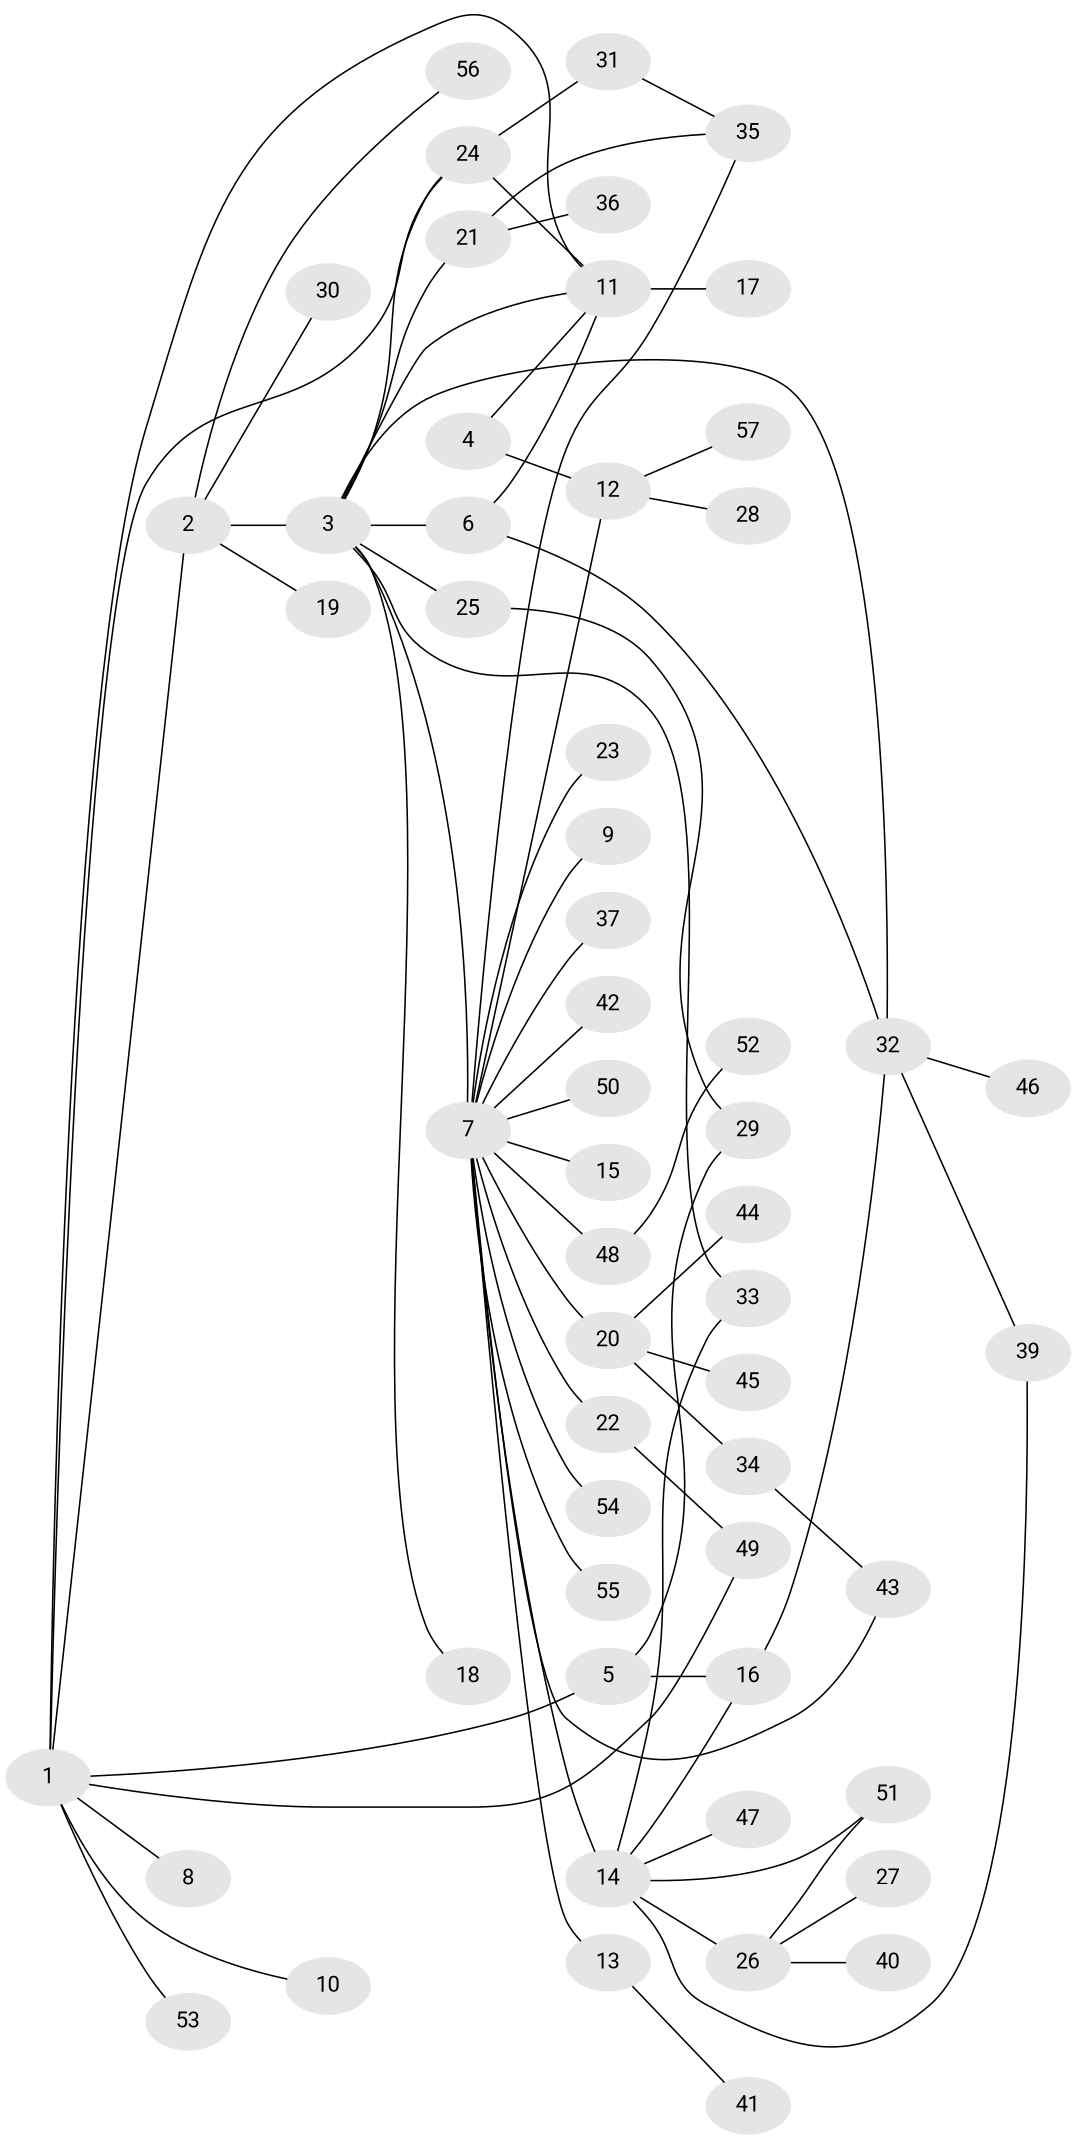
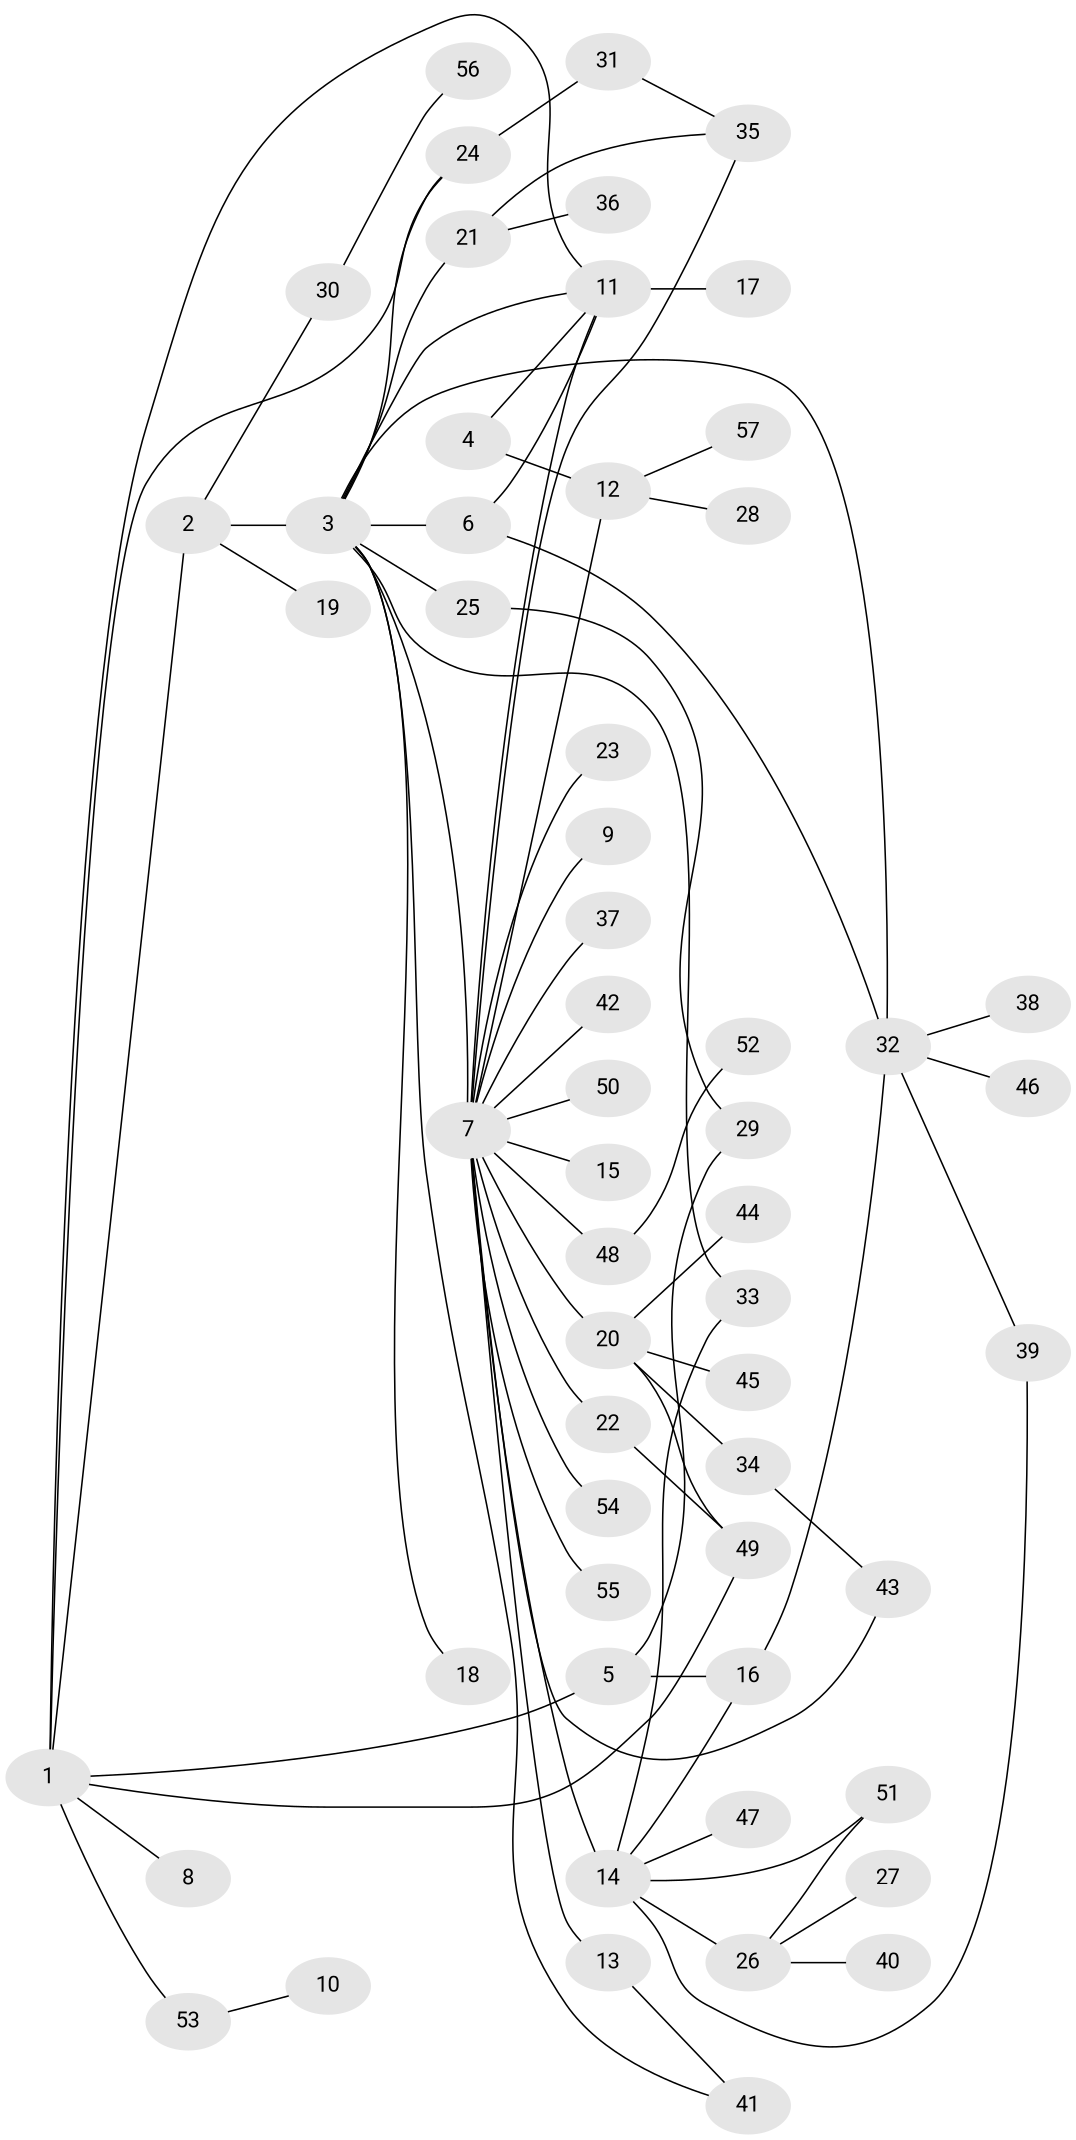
edge "24" -- "11": now "7" -- "11"
edge "56" -- "2": now "56" -- "30"
node "38": added
edge "3" -- "41": added
edge "20" -- "49": added
edge "1" -- "10": now "53" -- "10"
